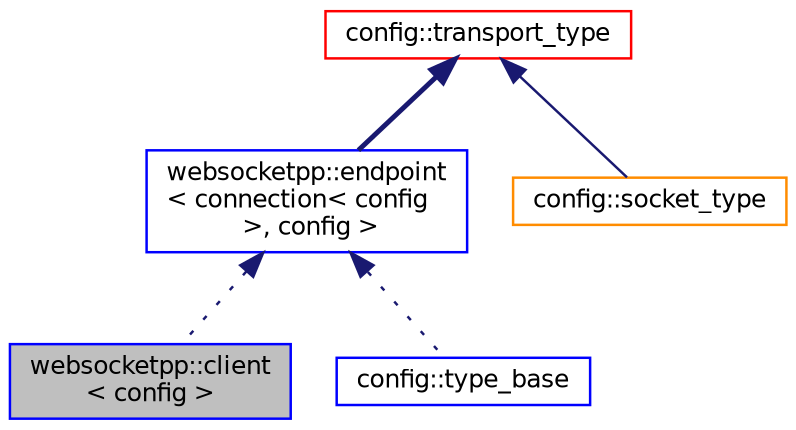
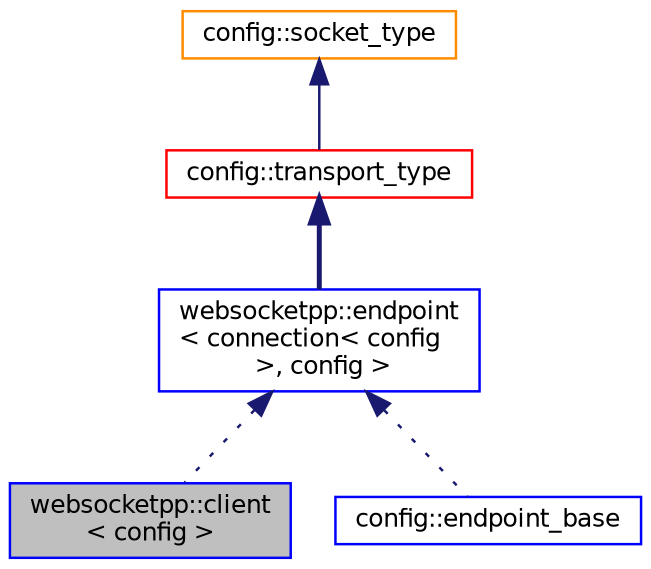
edge "config::socket_type" -> "config::transport_type": reversed
node "config::type_base": label "config::type_base" -> "config::endpoint_base"
